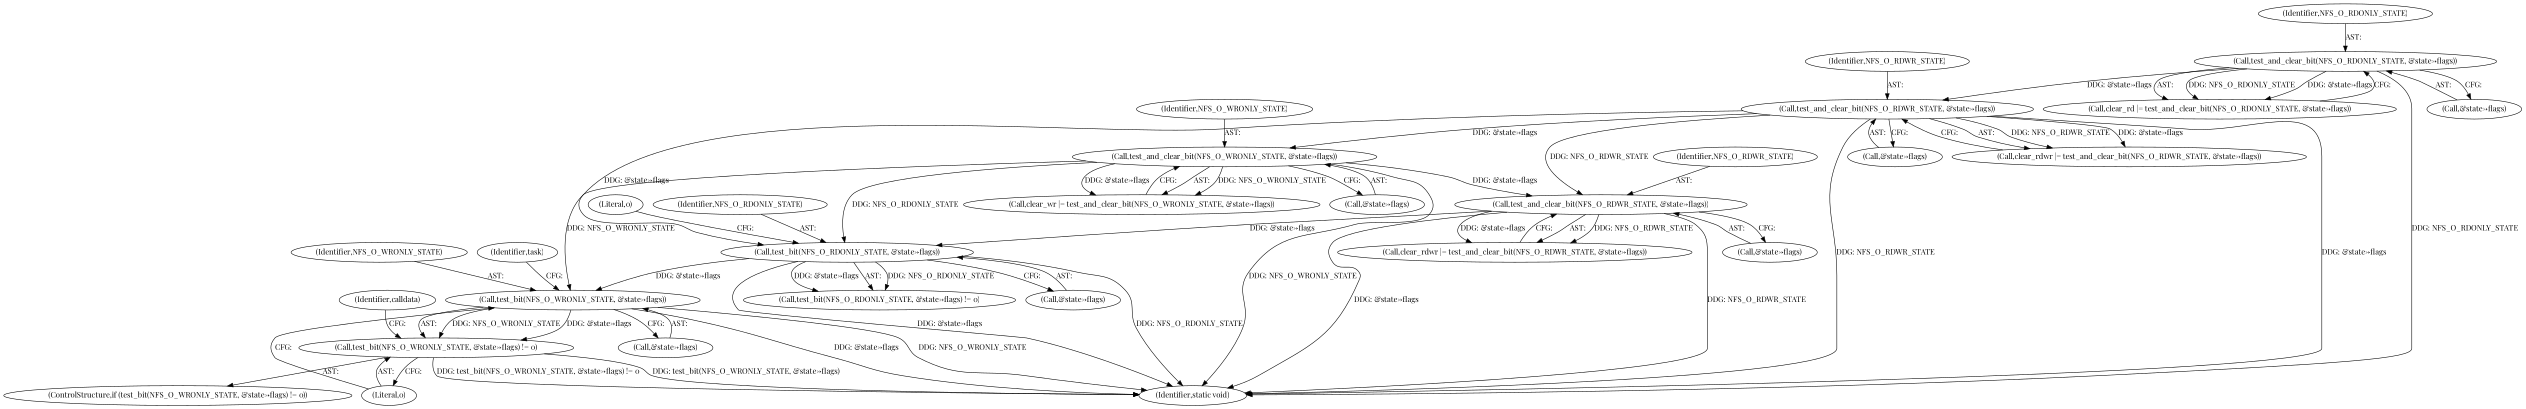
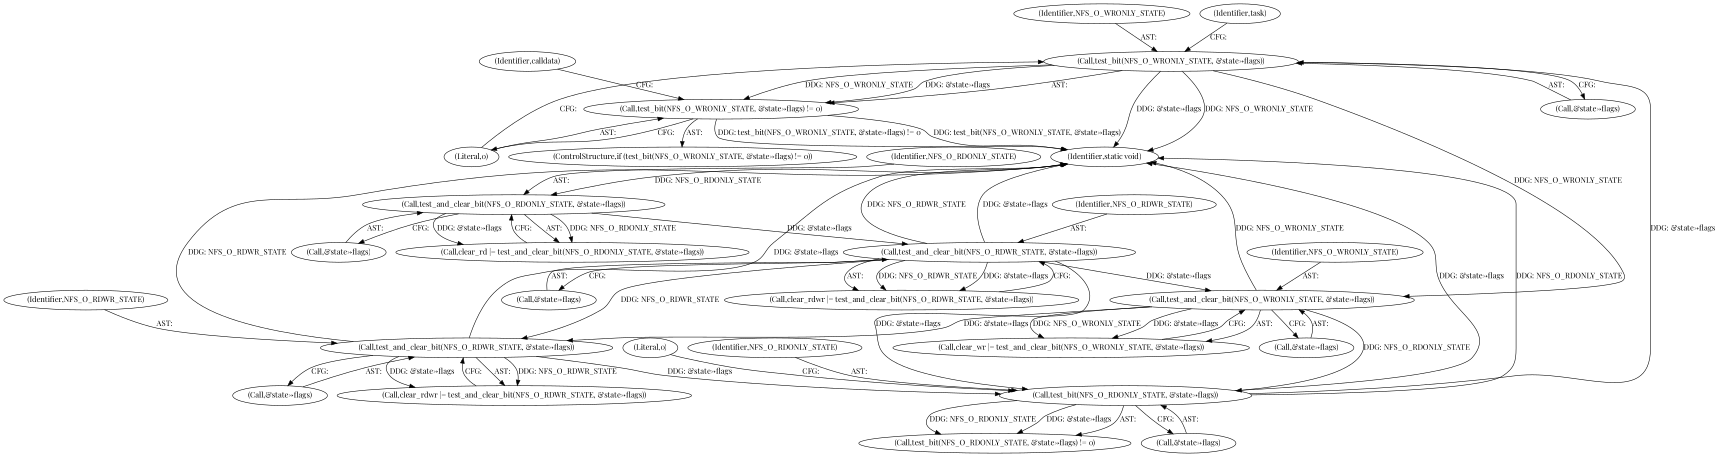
edge "(Call,test_and_clear_bit(NFS_O_WRONLY_STATE, &state->flags))" -> "(Call,test_bit(NFS_O_WRONLY_STATE, &state->flags))": reversed
edge "(Call,test_and_clear_bit(NFS_O_RDONLY_STATE, &state->flags))" -> "(Identifier,static void)": reversed
